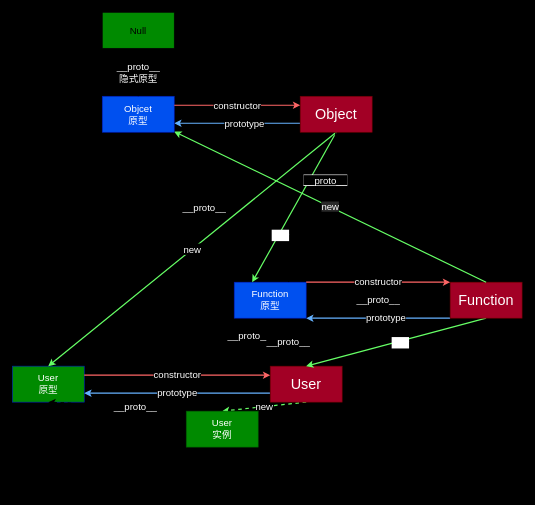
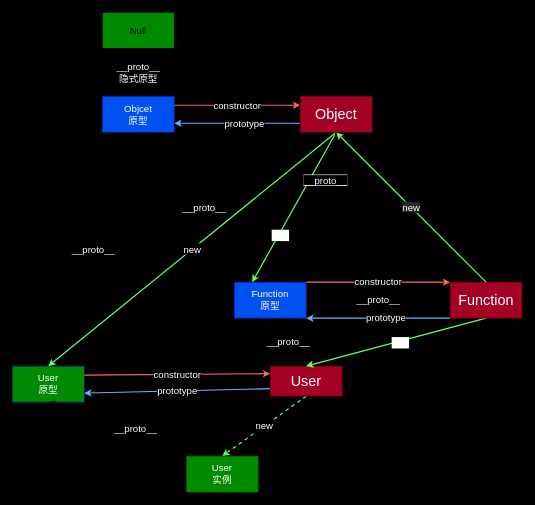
edge "Function" -> "Objcet 原型": now "Function" -> "Object"
edge "User 原型" -> "Function": now "User 原型" -> "Objcet 原型"
node "User": size 72x36 -> 72x30
node "User 实例": moved (222, 429) -> (222, 474)
